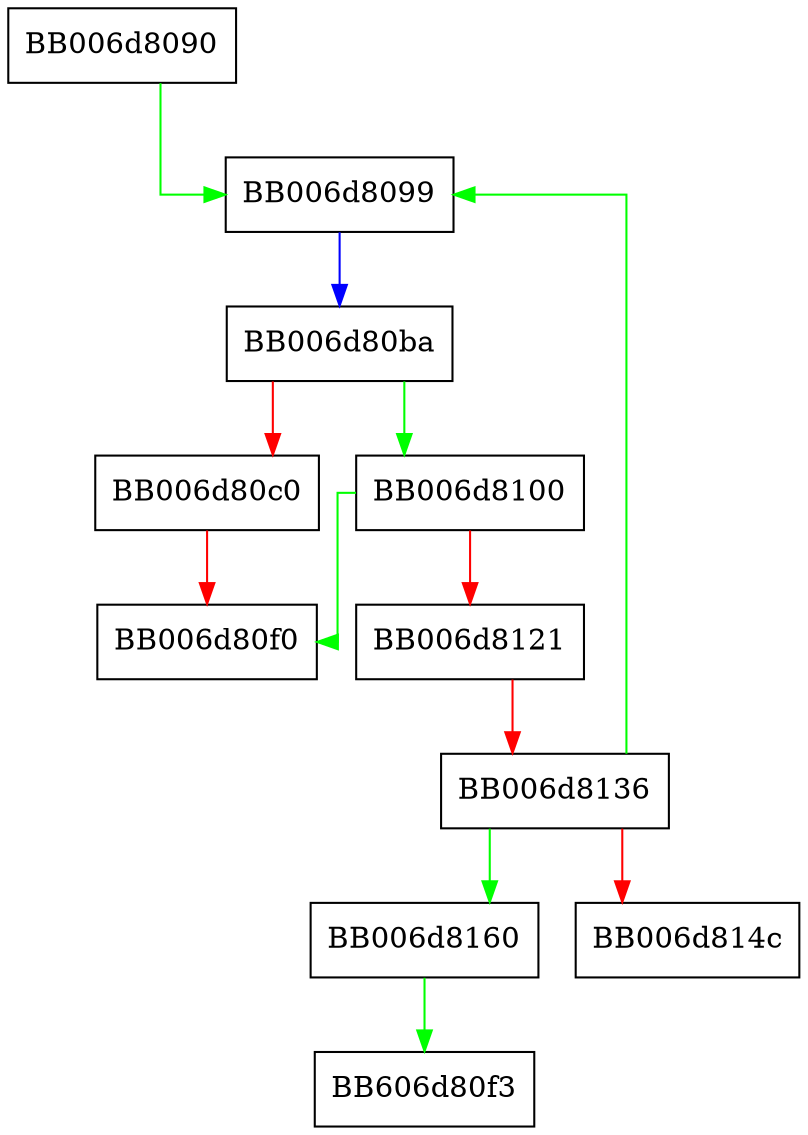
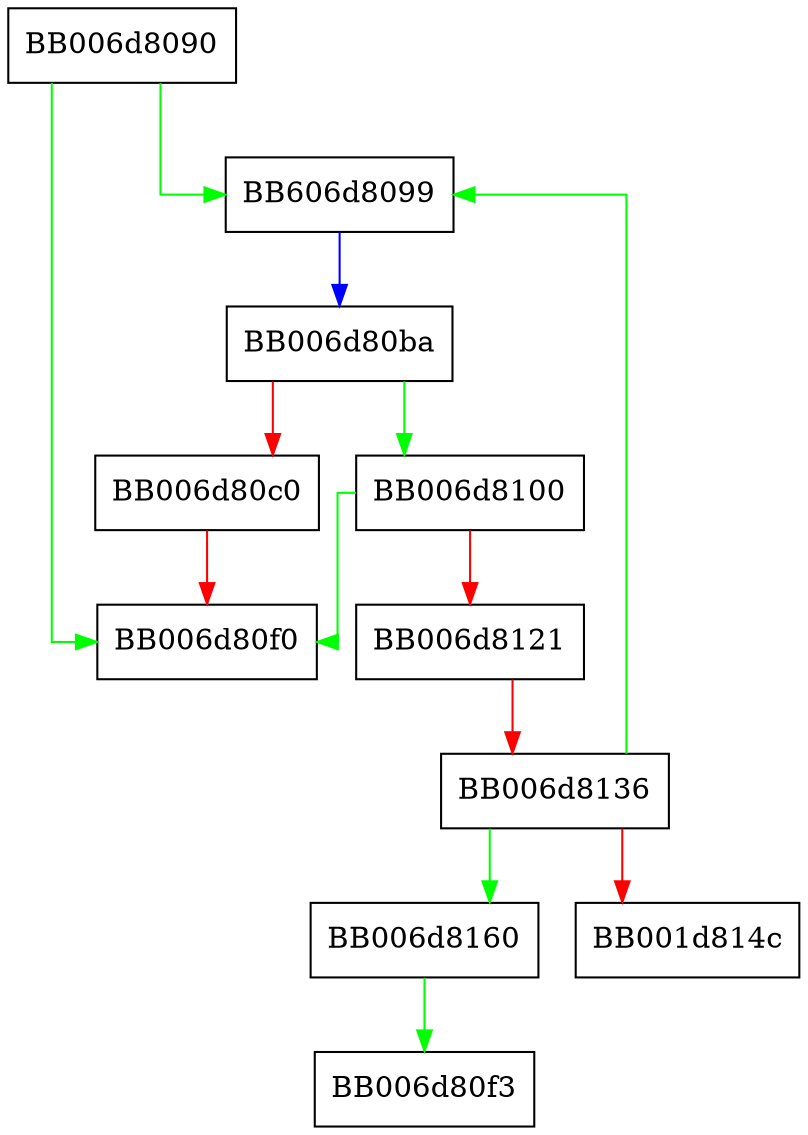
node "BB006d8099": label "BB006d8099" -> "BB606d8099"
edge "BB006d8090" -> "BB006d80f0": added
node "BB006d814c": label "BB006d814c" -> "BB001d814c"
node "BB606d80f3": label "BB606d80f3" -> "BB006d80f3"
